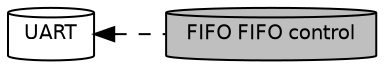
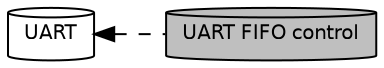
node "FIFO FIFO control": label "FIFO FIFO control" -> "UART FIFO control"
